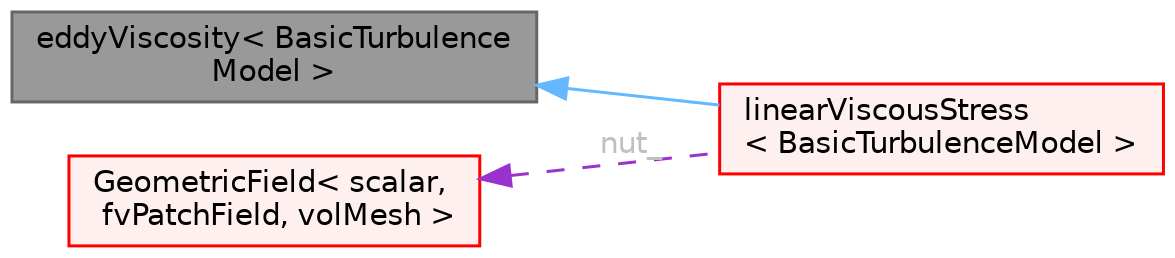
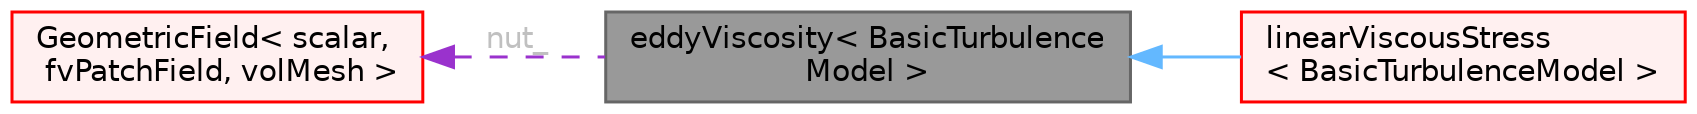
edge "linearViscousStress < BasicTurbulenceModel >" -> "GeometricField< scalar, fvPatchField, volMesh >": now "eddyViscosity< BasicTurbulence Model >" -> "GeometricField< scalar, fvPatchField, volMesh >"
